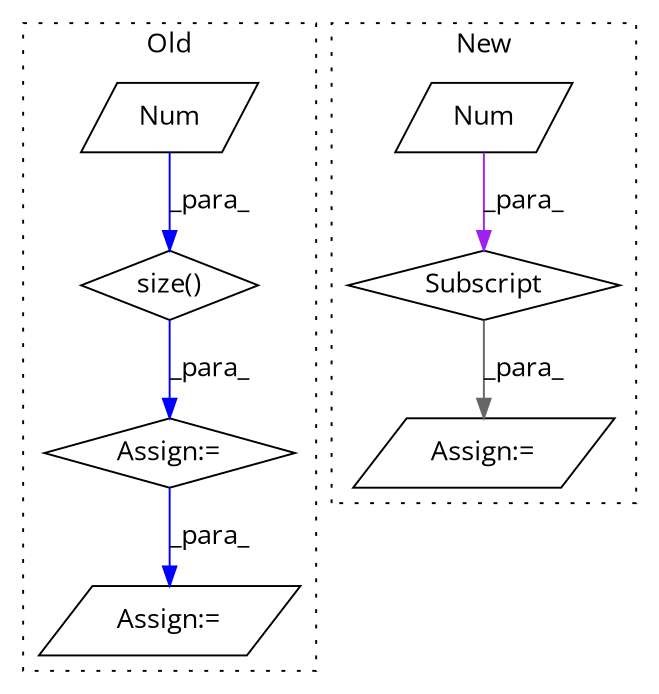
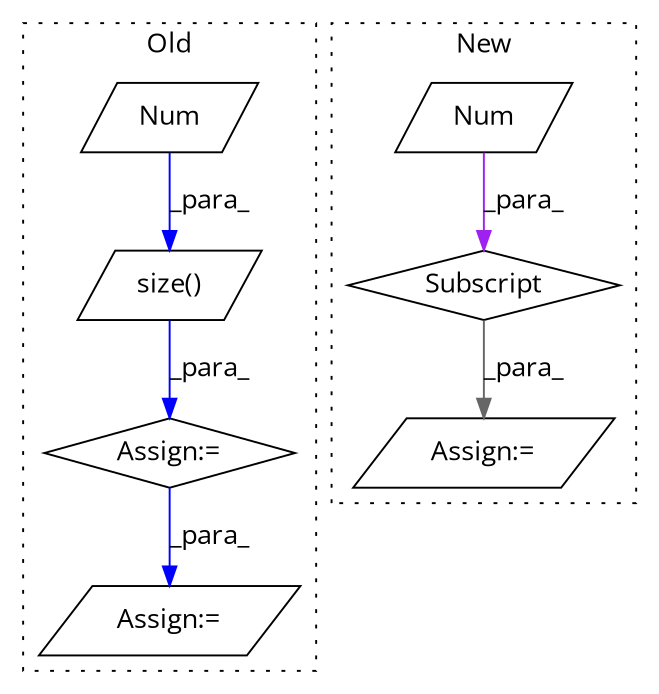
node "size()": shape diamond -> parallelogram
